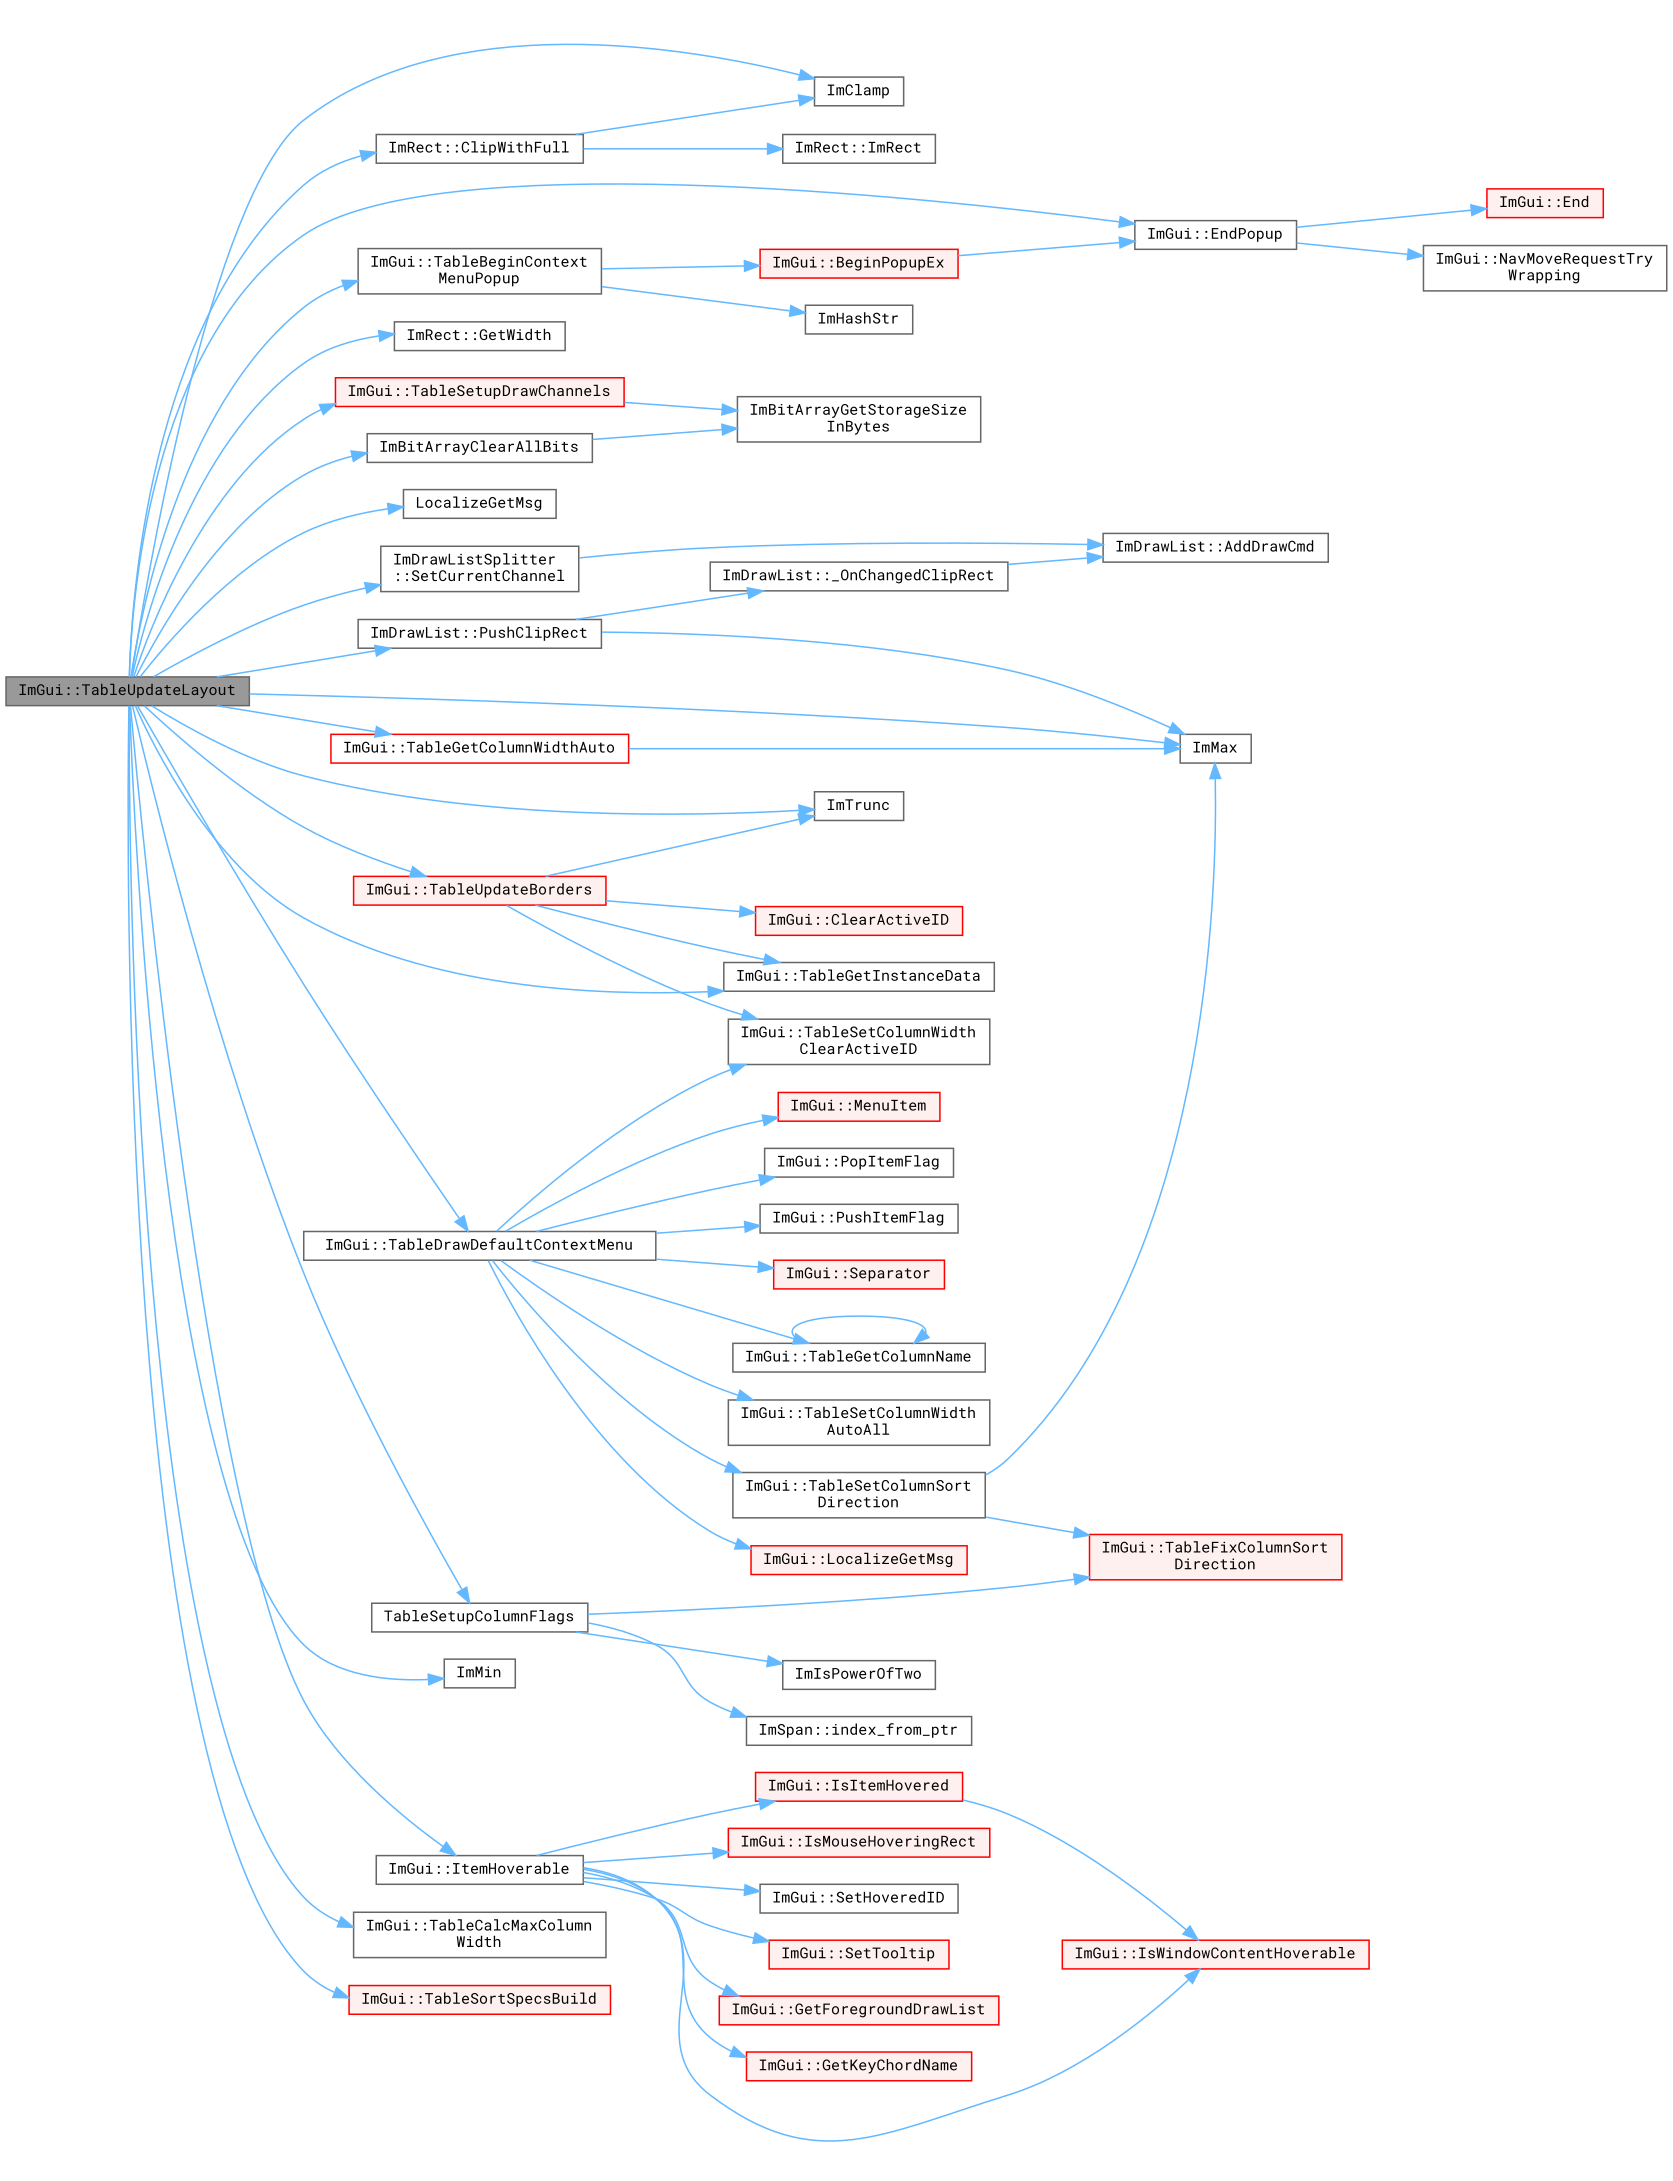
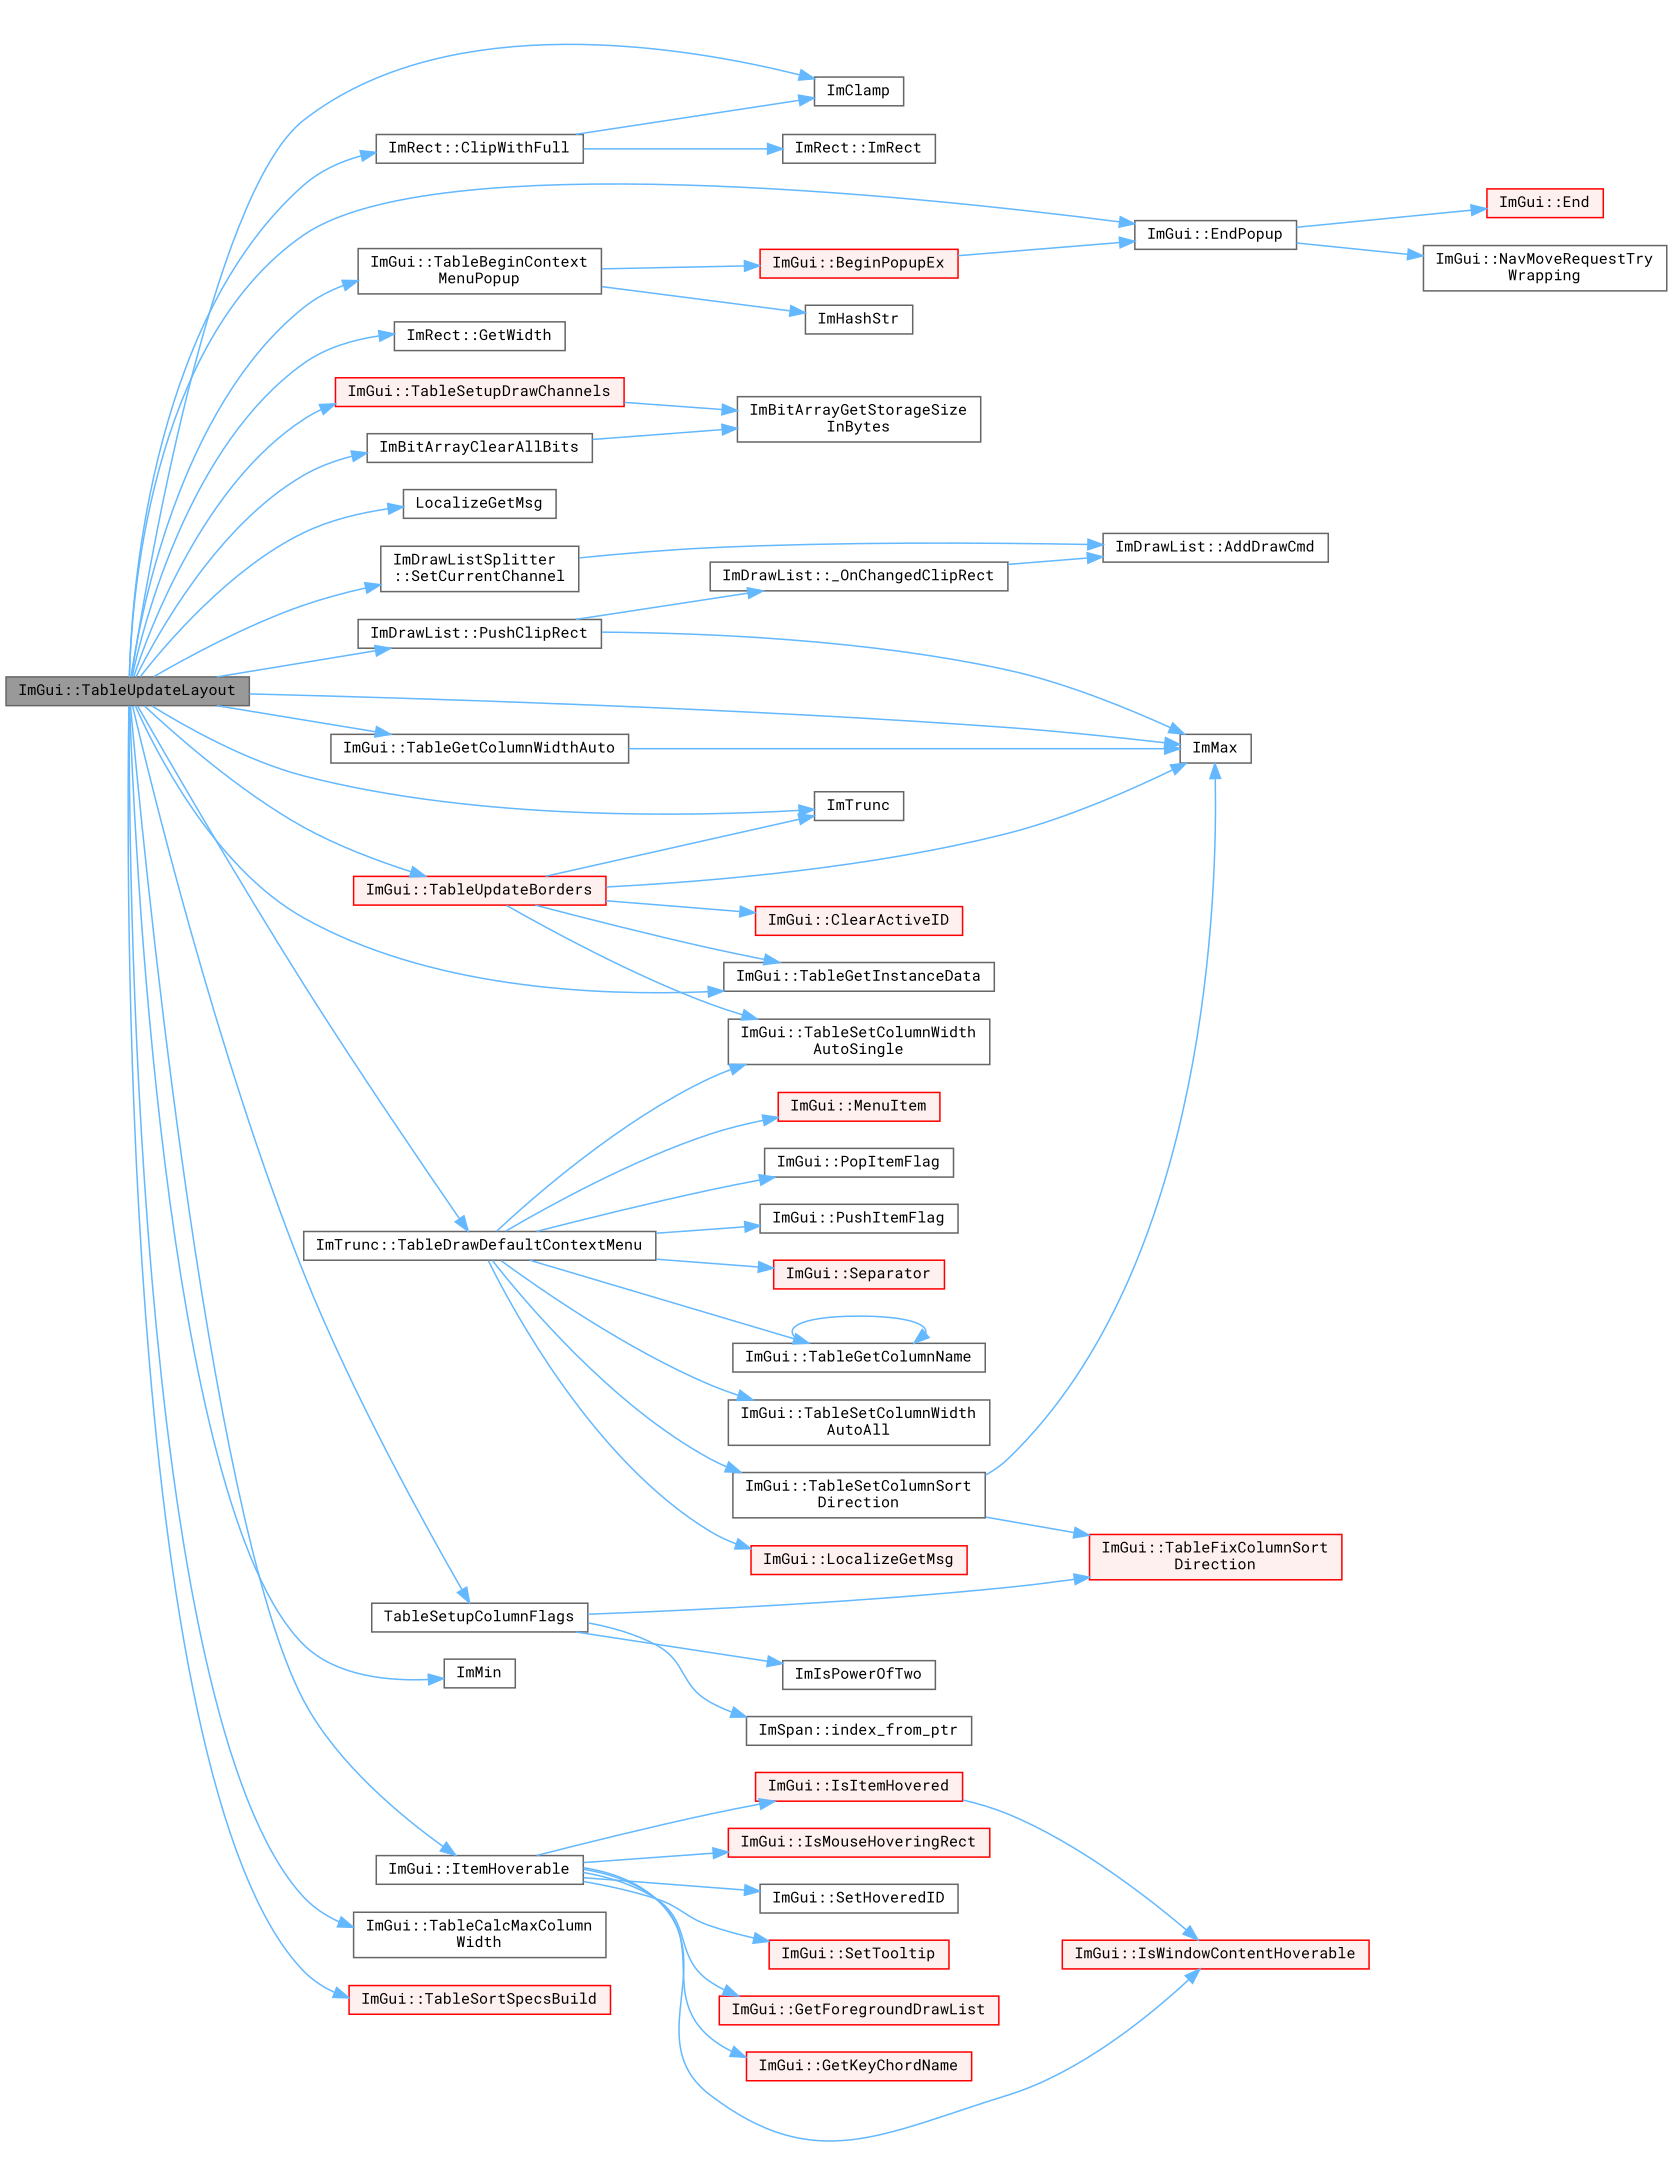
node "ImGui::TableGetColumnWidthAuto": color red -> grey40
edge "ImGui::TableUpdateBorders" -> "ImMax": added
node "ImGui::TableSetColumnWidth ClearActiveID": label "ImGui::TableSetColumnWidth ClearActiveID" -> "ImGui::TableSetColumnWidth AutoSingle"
node "ImGui::TableDrawDefaultContextMenu": label "ImGui::TableDrawDefaultContextMenu" -> "ImTrunc::TableDrawDefaultContextMenu"
